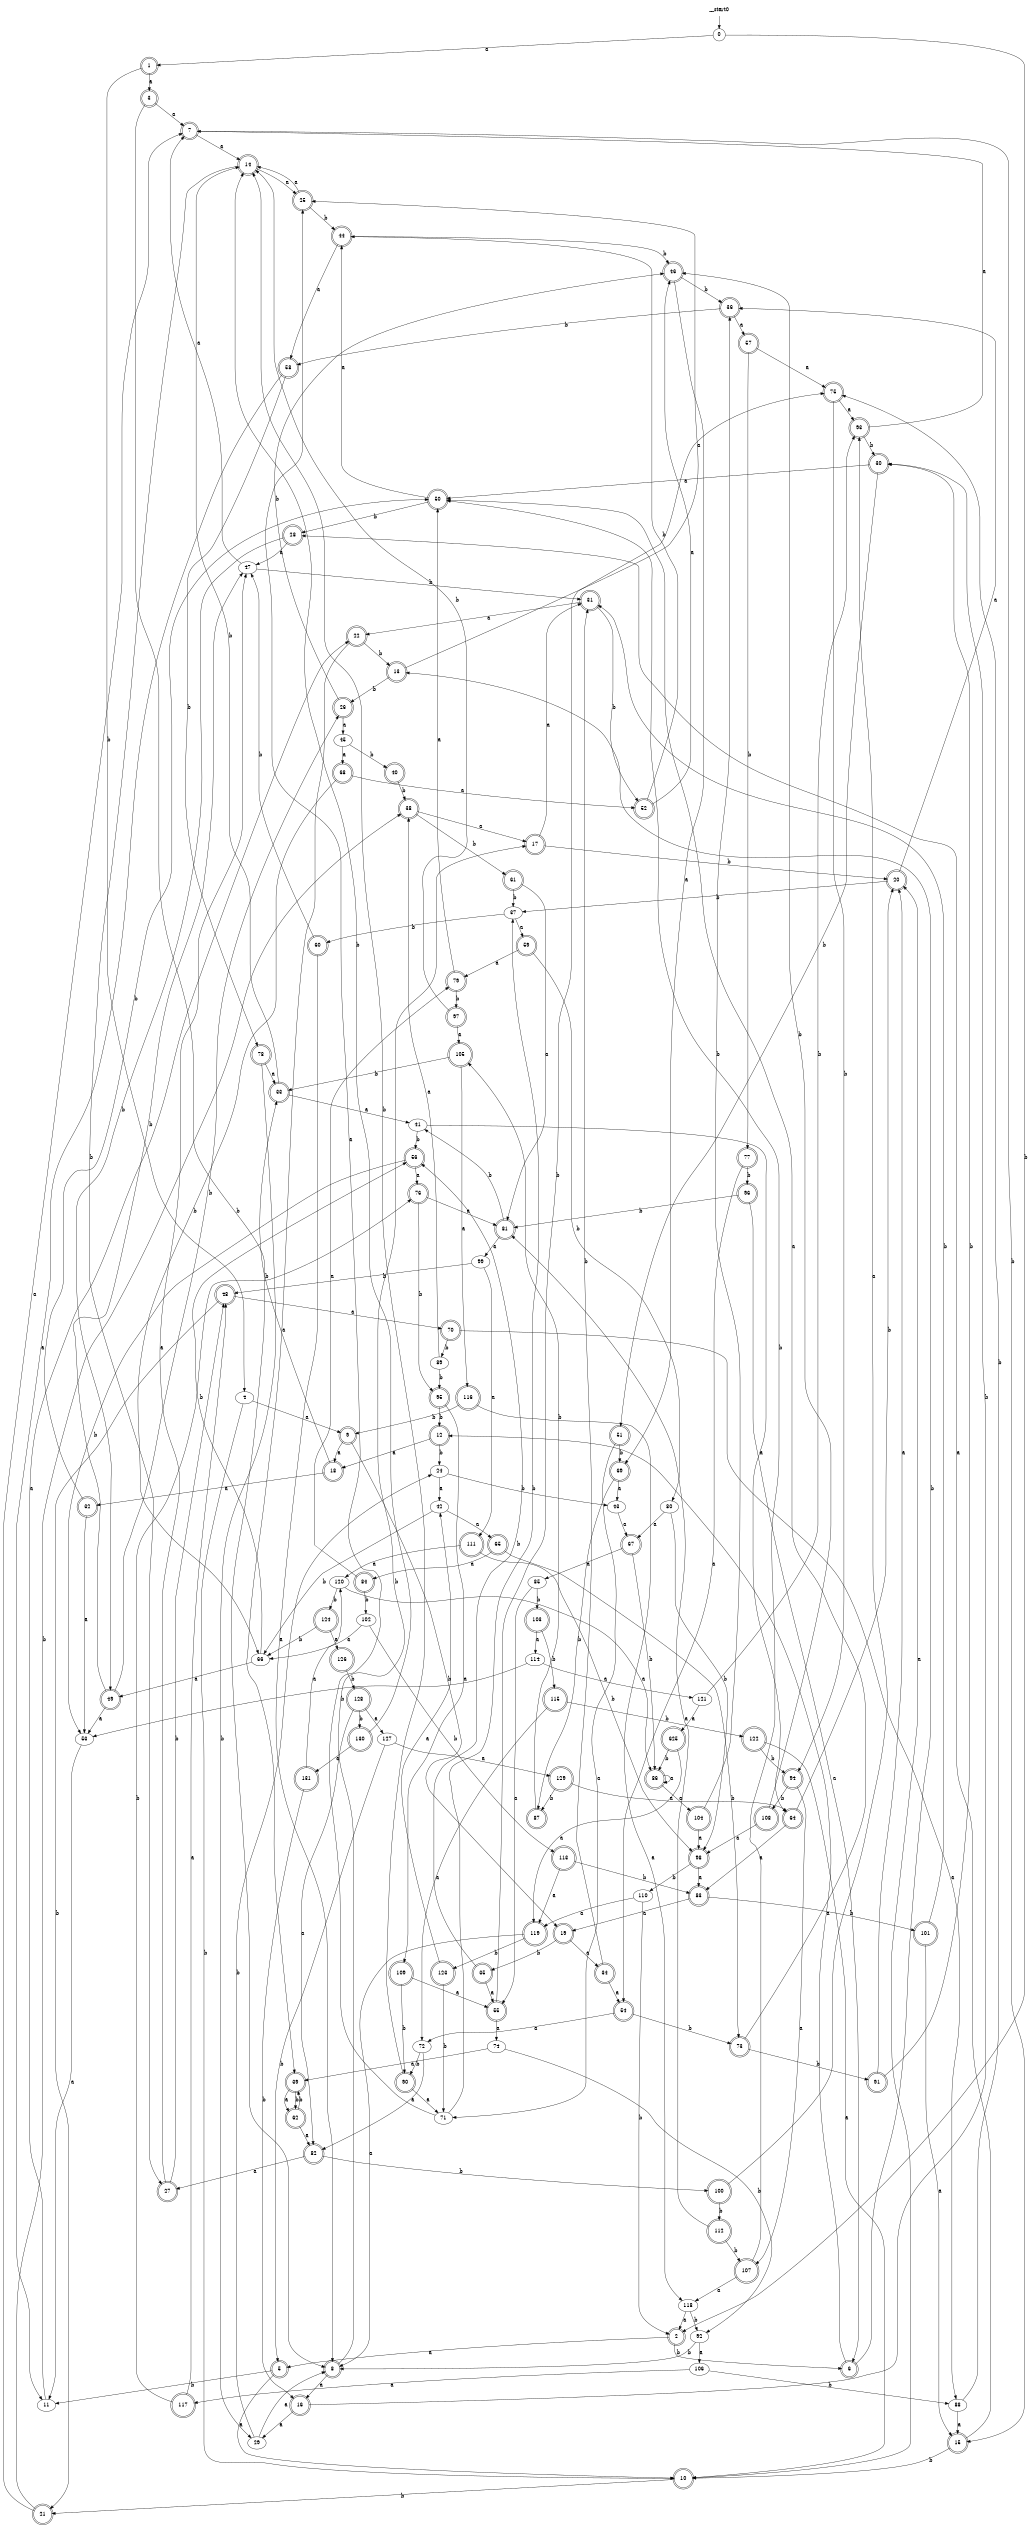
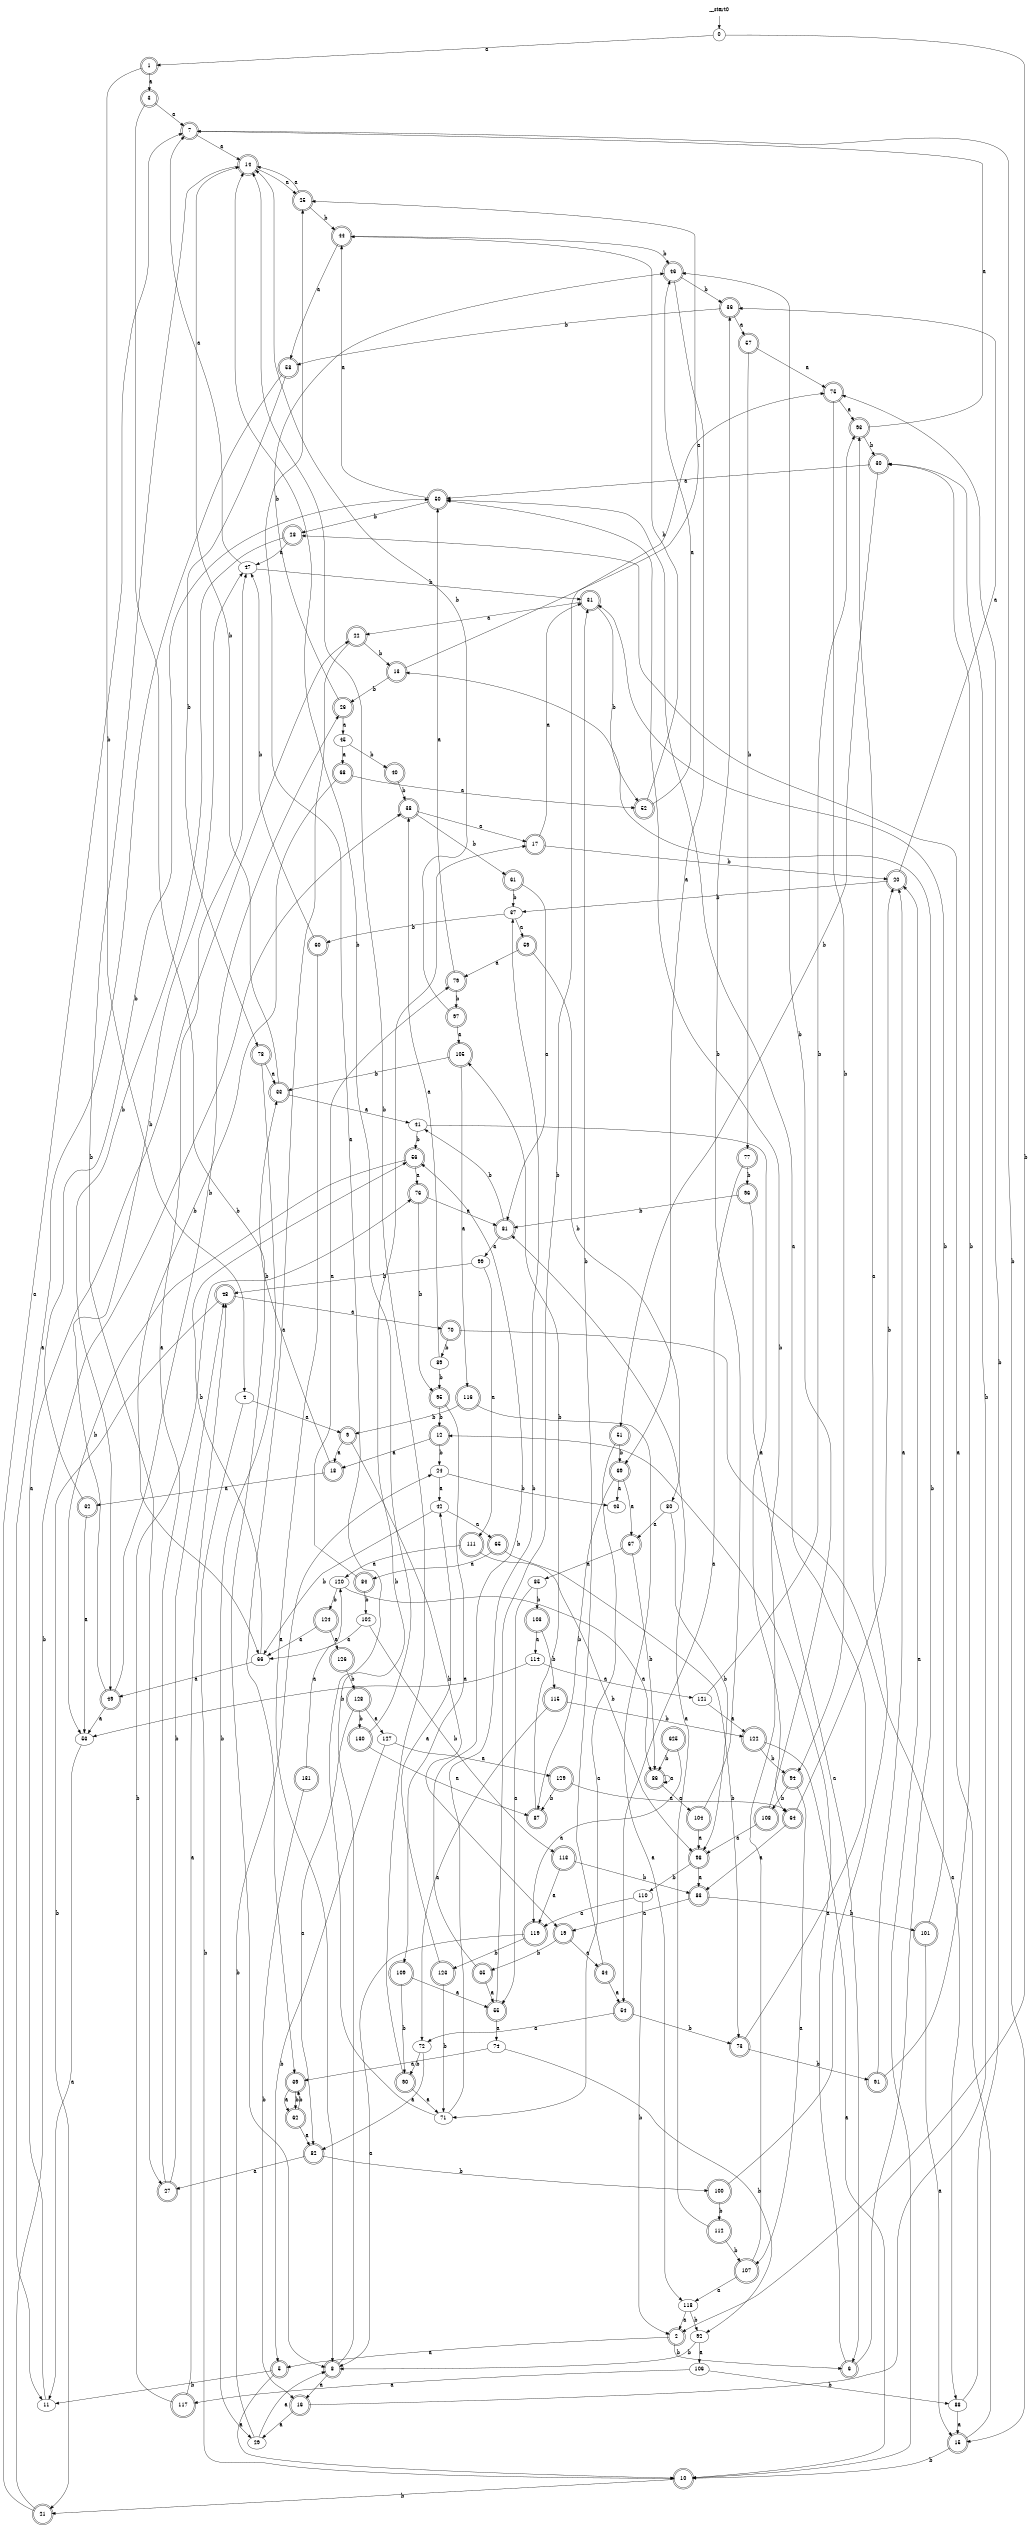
edge "43" -> "67": now "69" -> "67"
edge "124" -> "66": label "b" -> "a"
edge "121" -> "625": now "121" -> "122"
edge "130" -> "131": now "130" -> "87"
